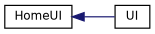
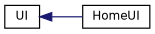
edge "UI" -> "HomeUI": reversed
